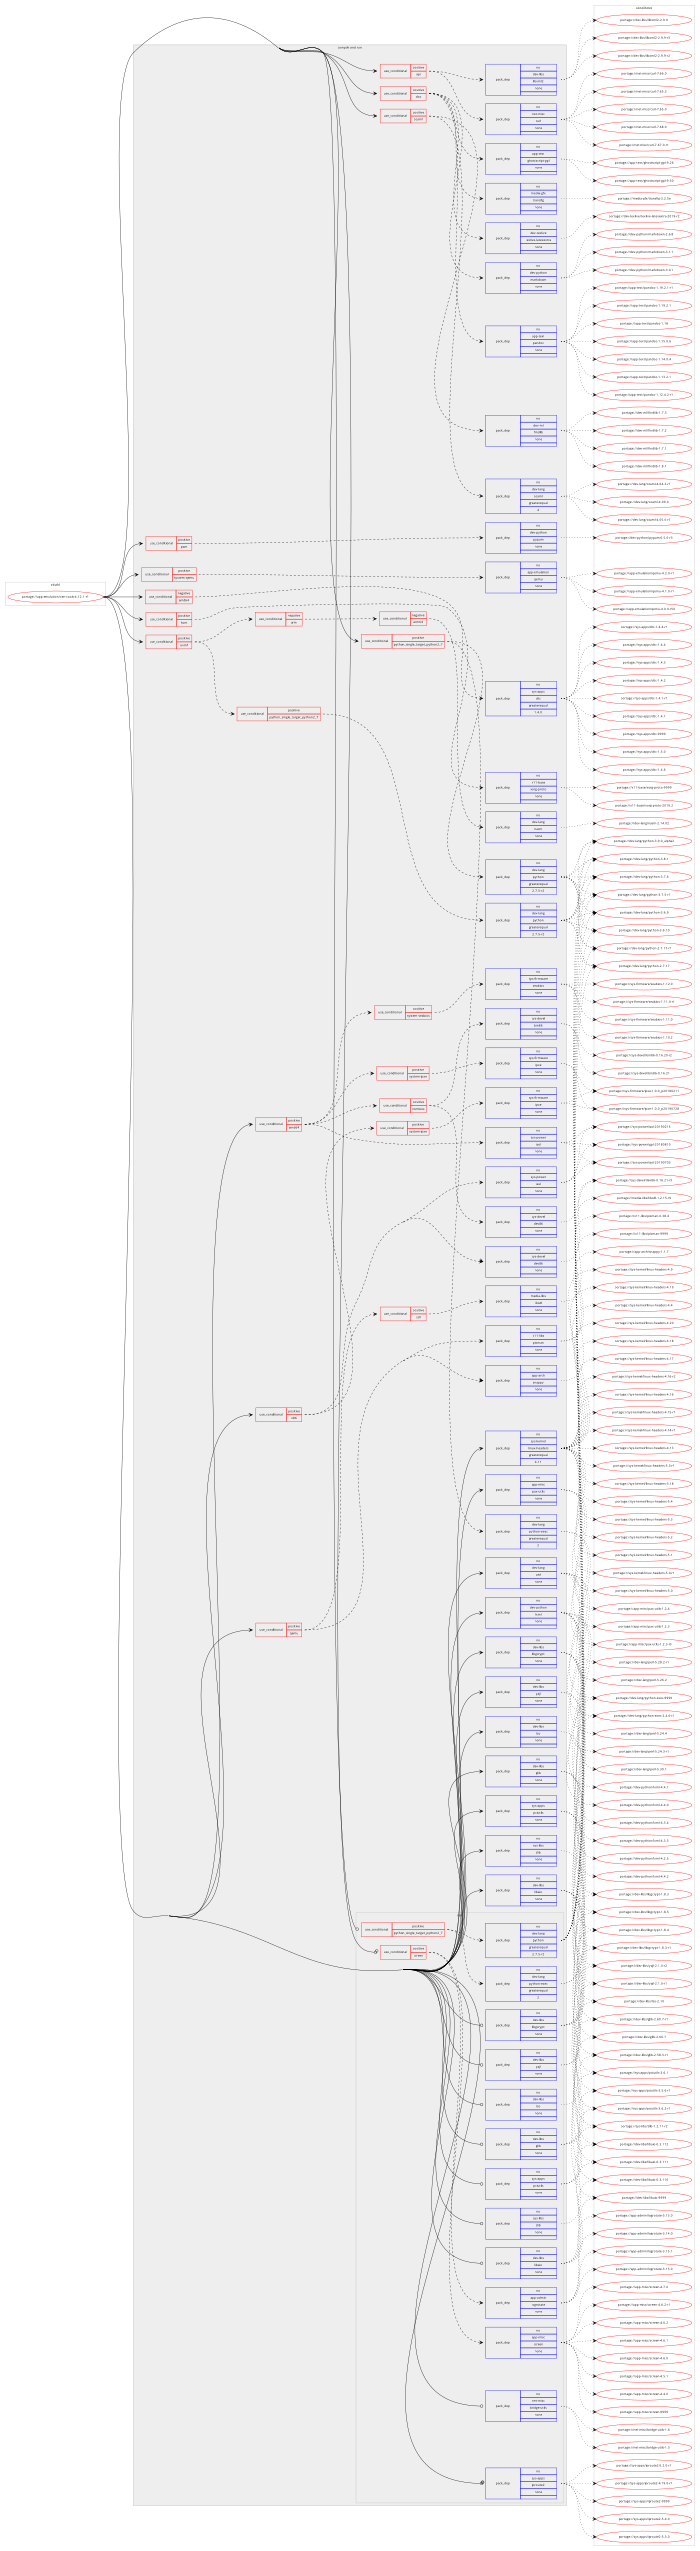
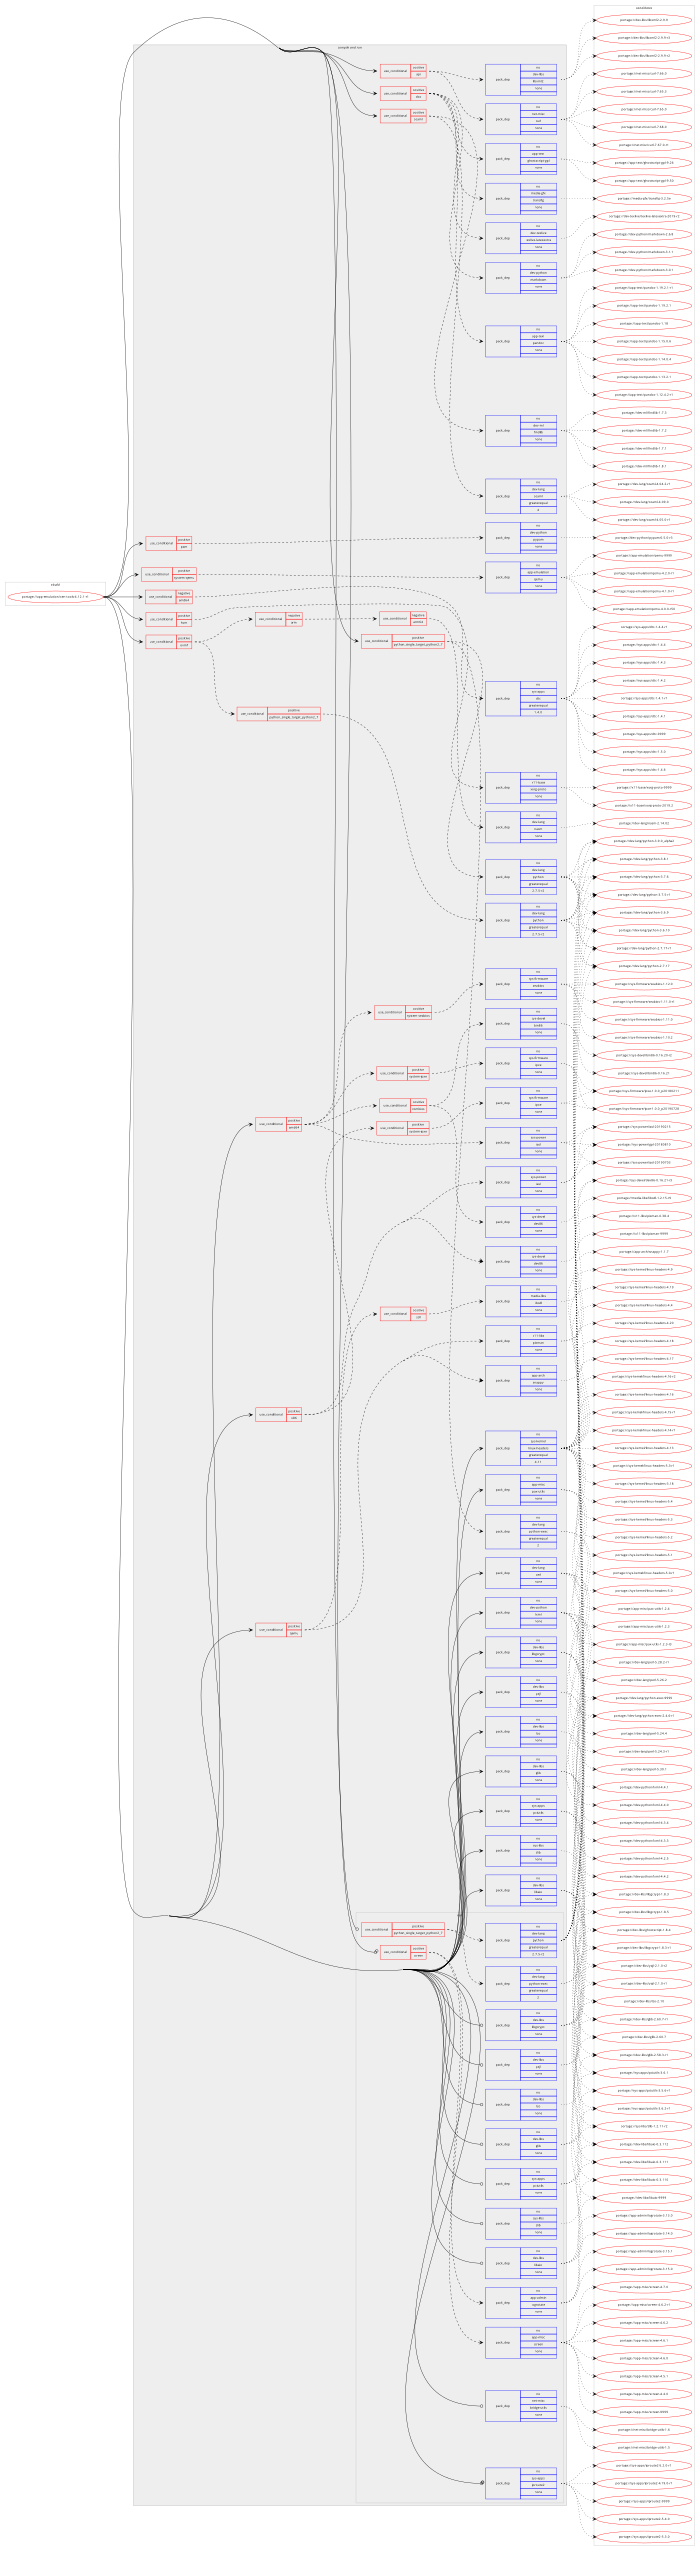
node "portage://app-emulation/qemu-9999": added
node "portage://dev-libs/libgcrypt-1.8.4": label "portage://dev-libs/libgcrypt-1.8.4" -> "portage://dev-libs/ghostscript-1.8.4"
